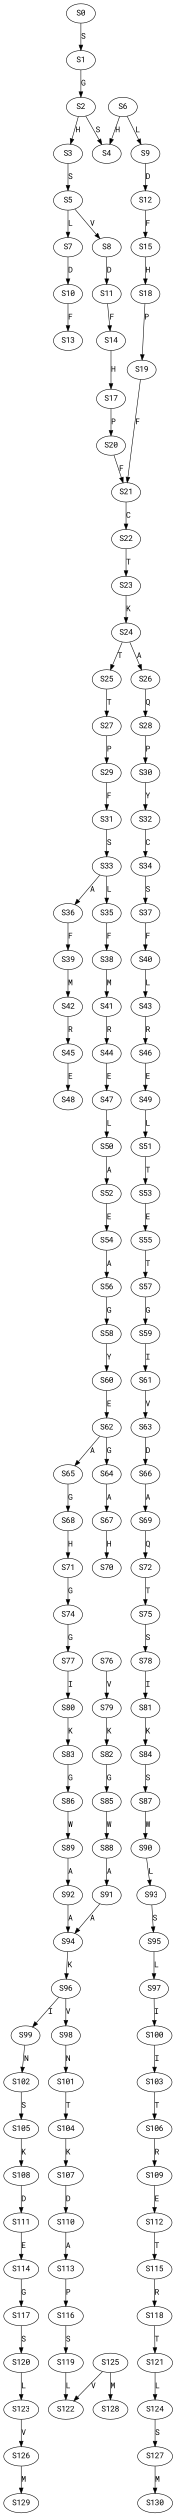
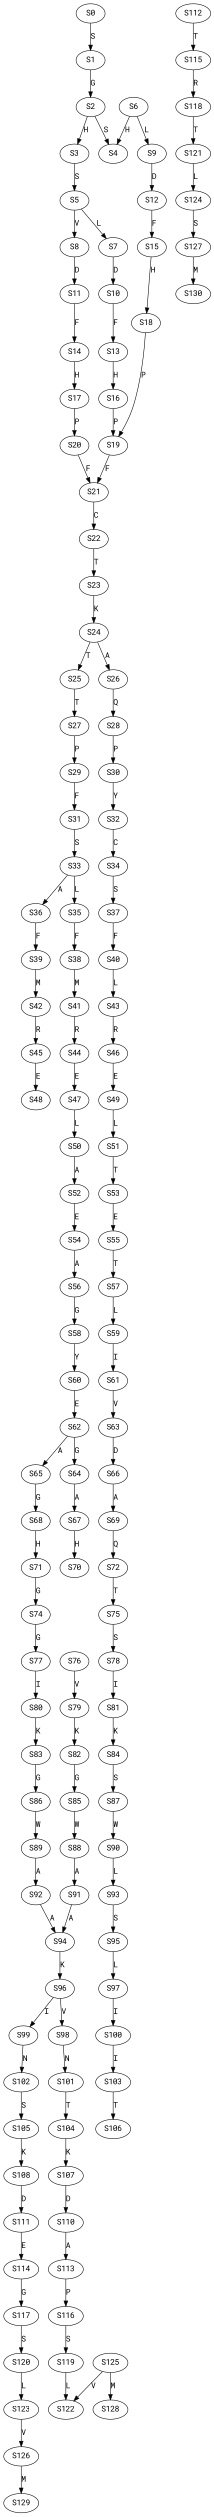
node "S16": added
edge "S57" -> "S59": label "G" -> "L"
node "S109": removed
